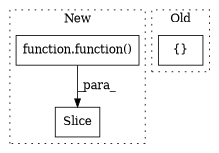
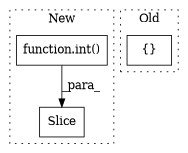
node "function.function()": label "function.function()" -> "function.int()"
